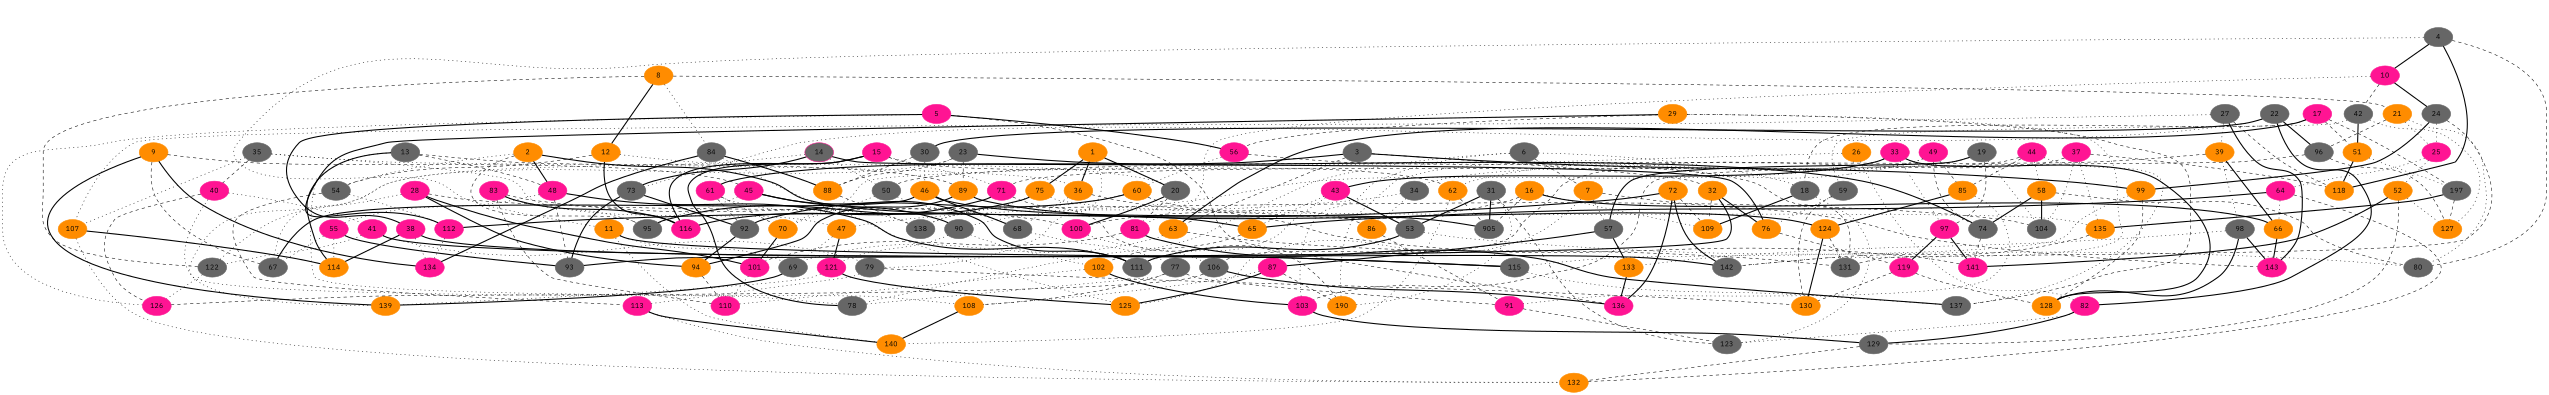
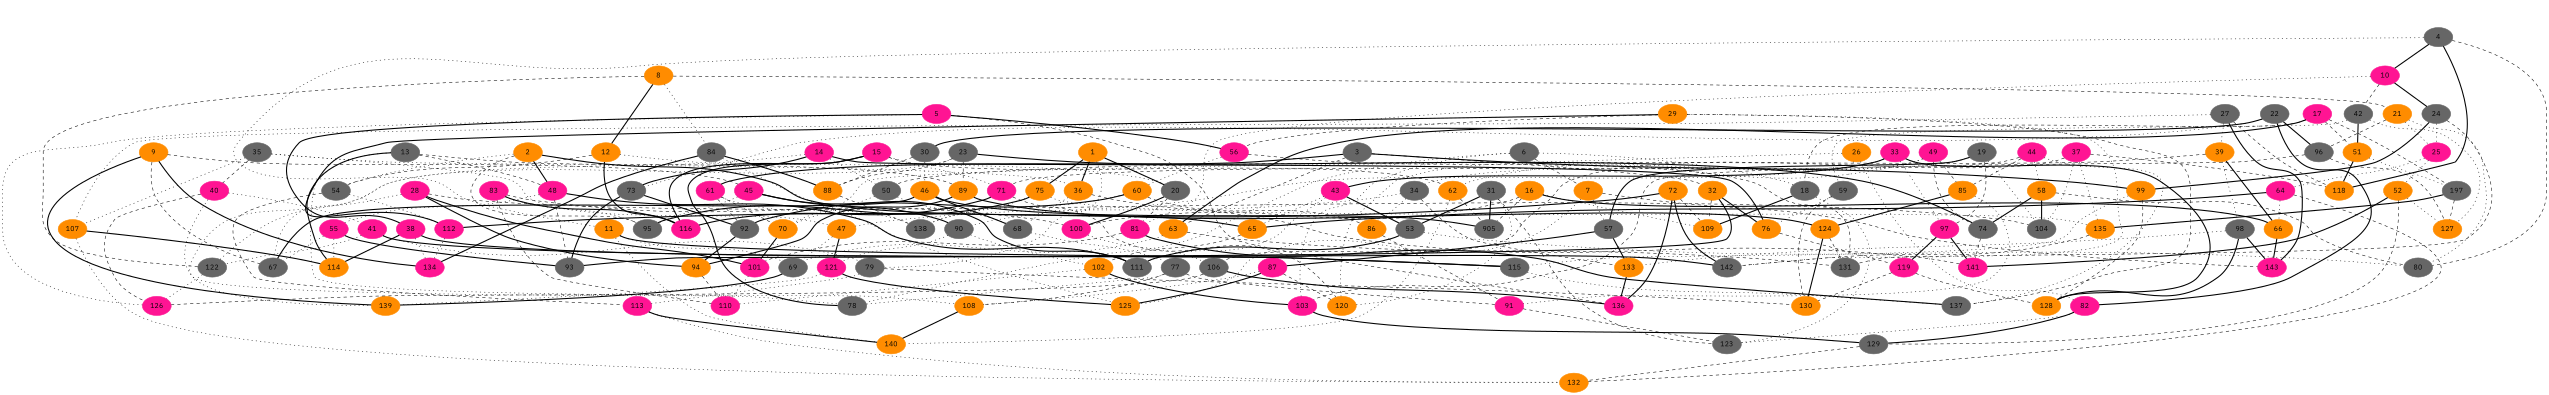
node "14": fillcolor gray40 -> deeppink
edge "34" -- "133": added
node "190": label "190" -> "120"
